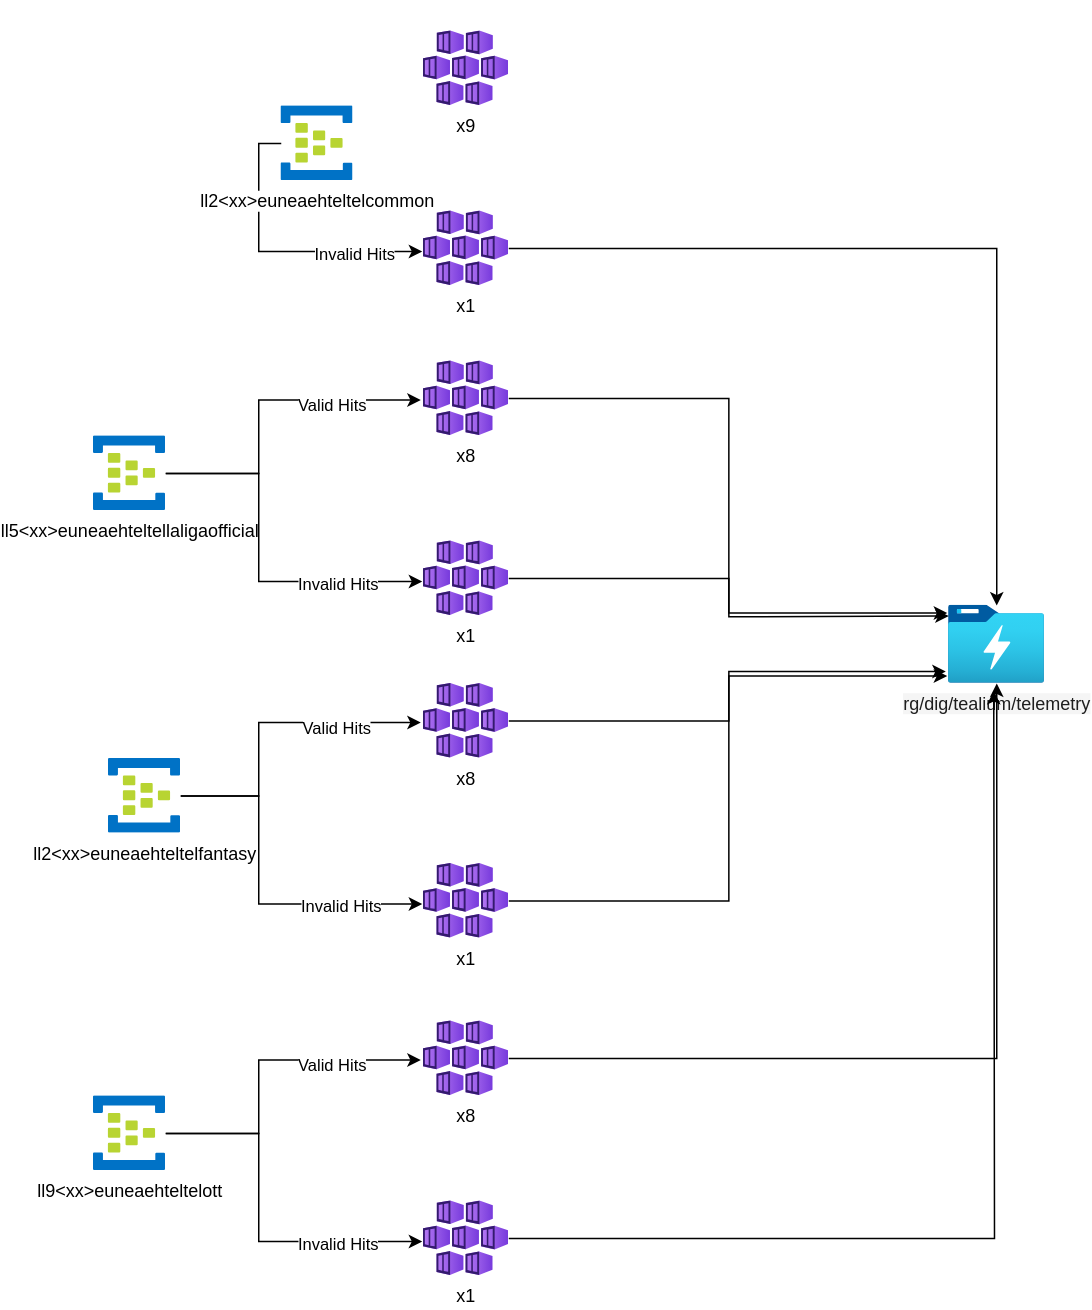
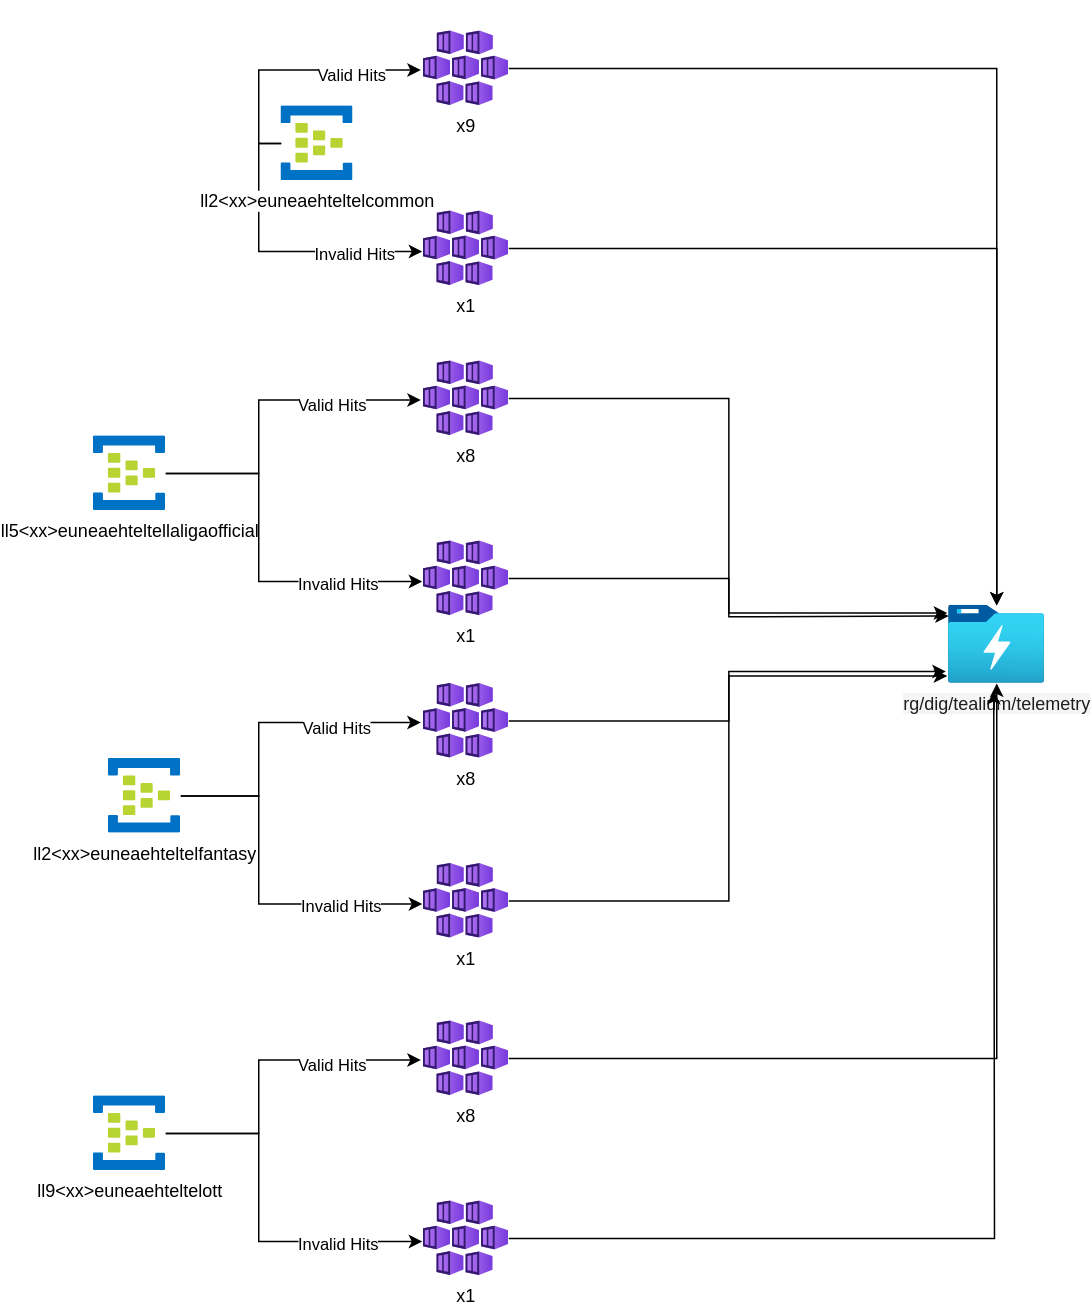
edge "x9" -> "rg/dig/tealium/telemetry": added
edge "ll2<xx>euneaehteltelcommon" -> "x9": added, label "Valid Hits"
